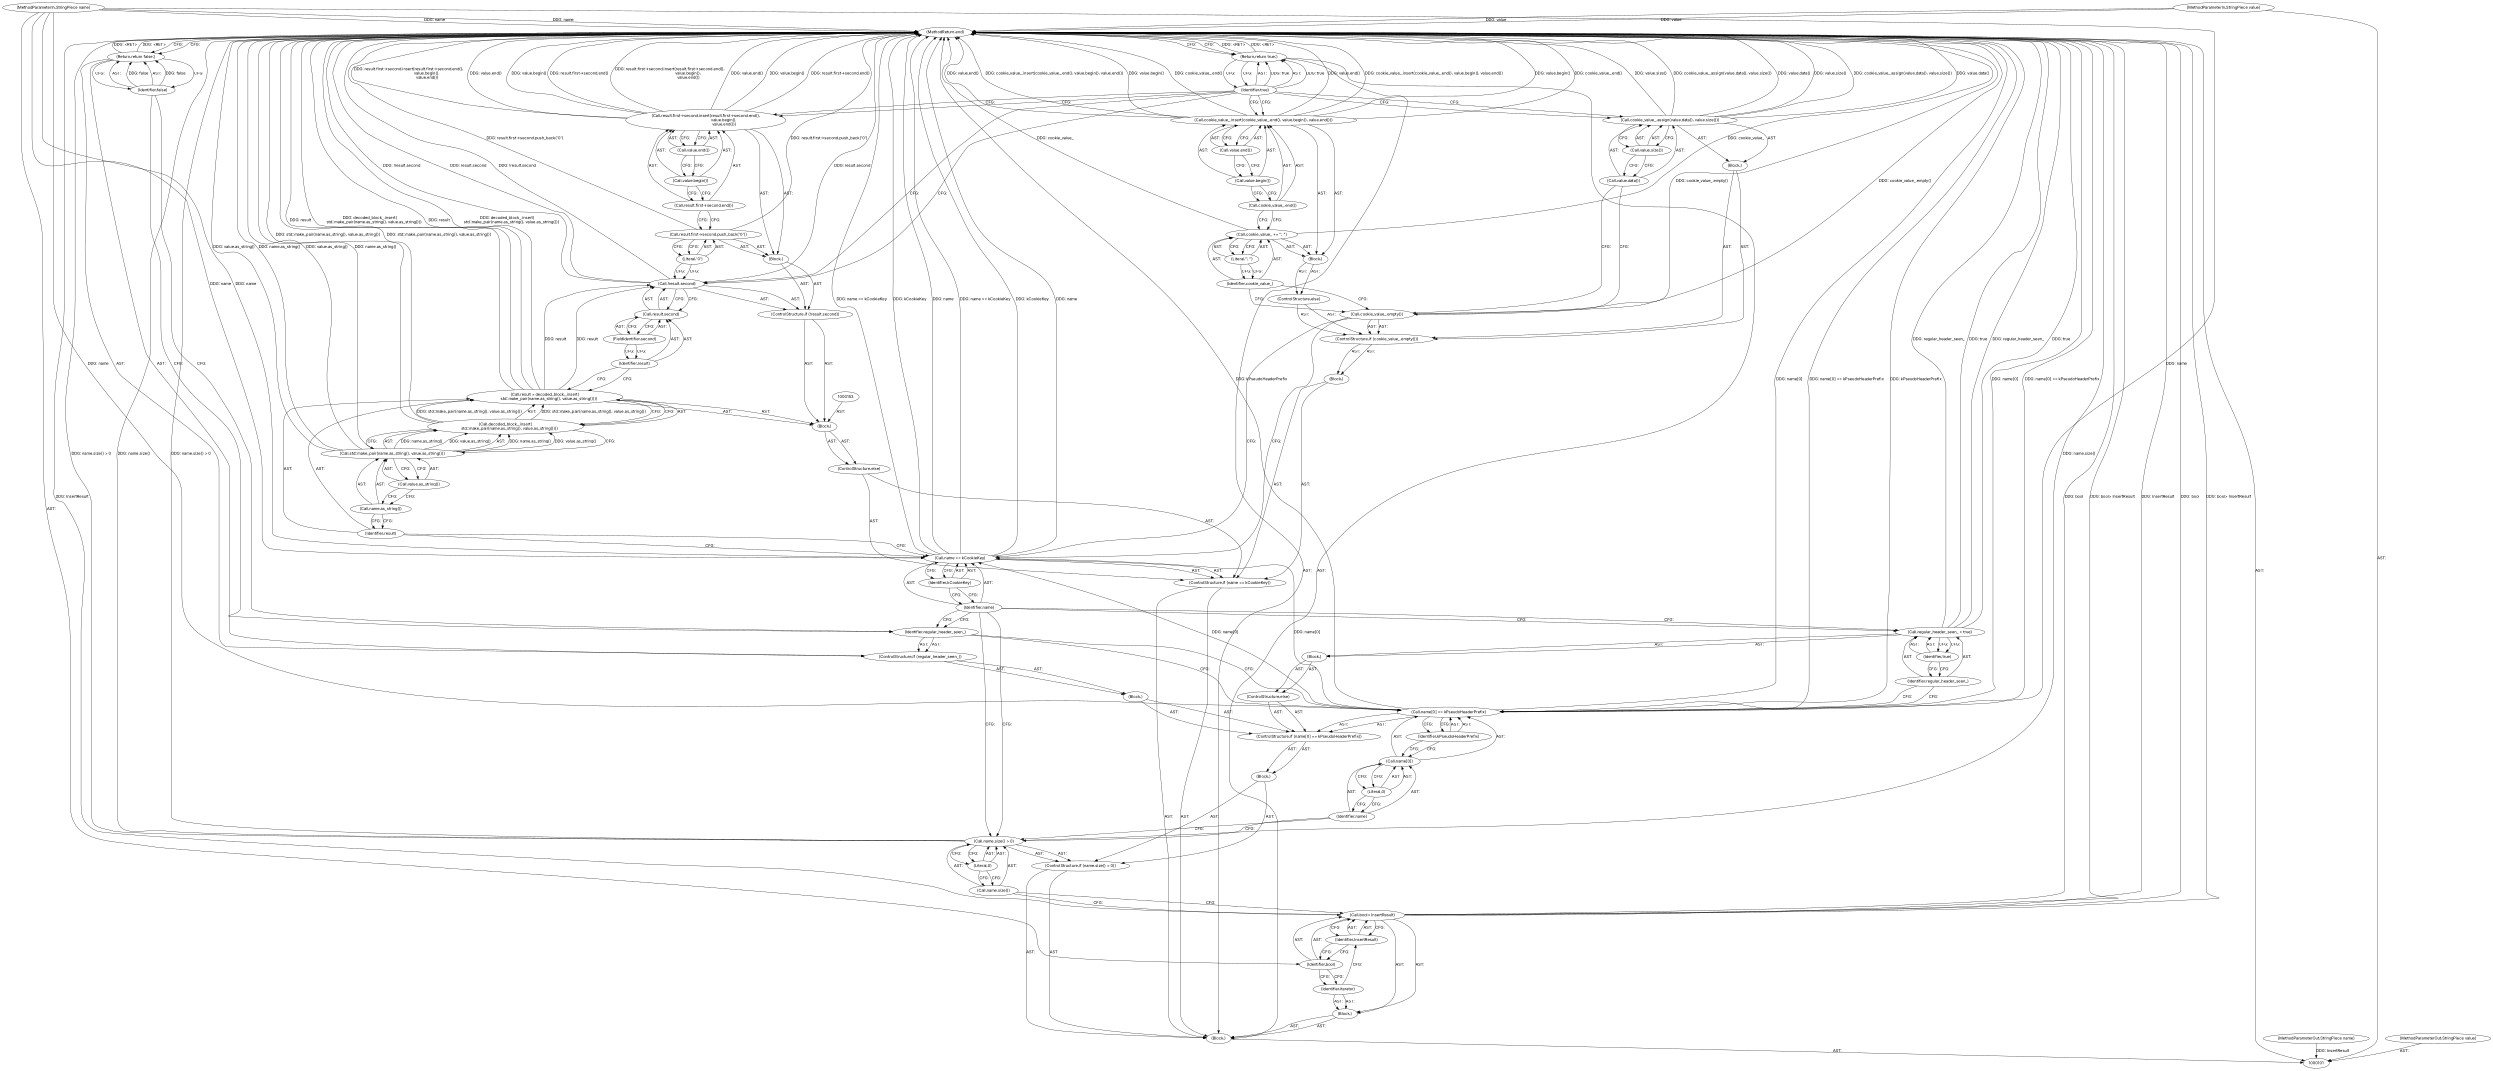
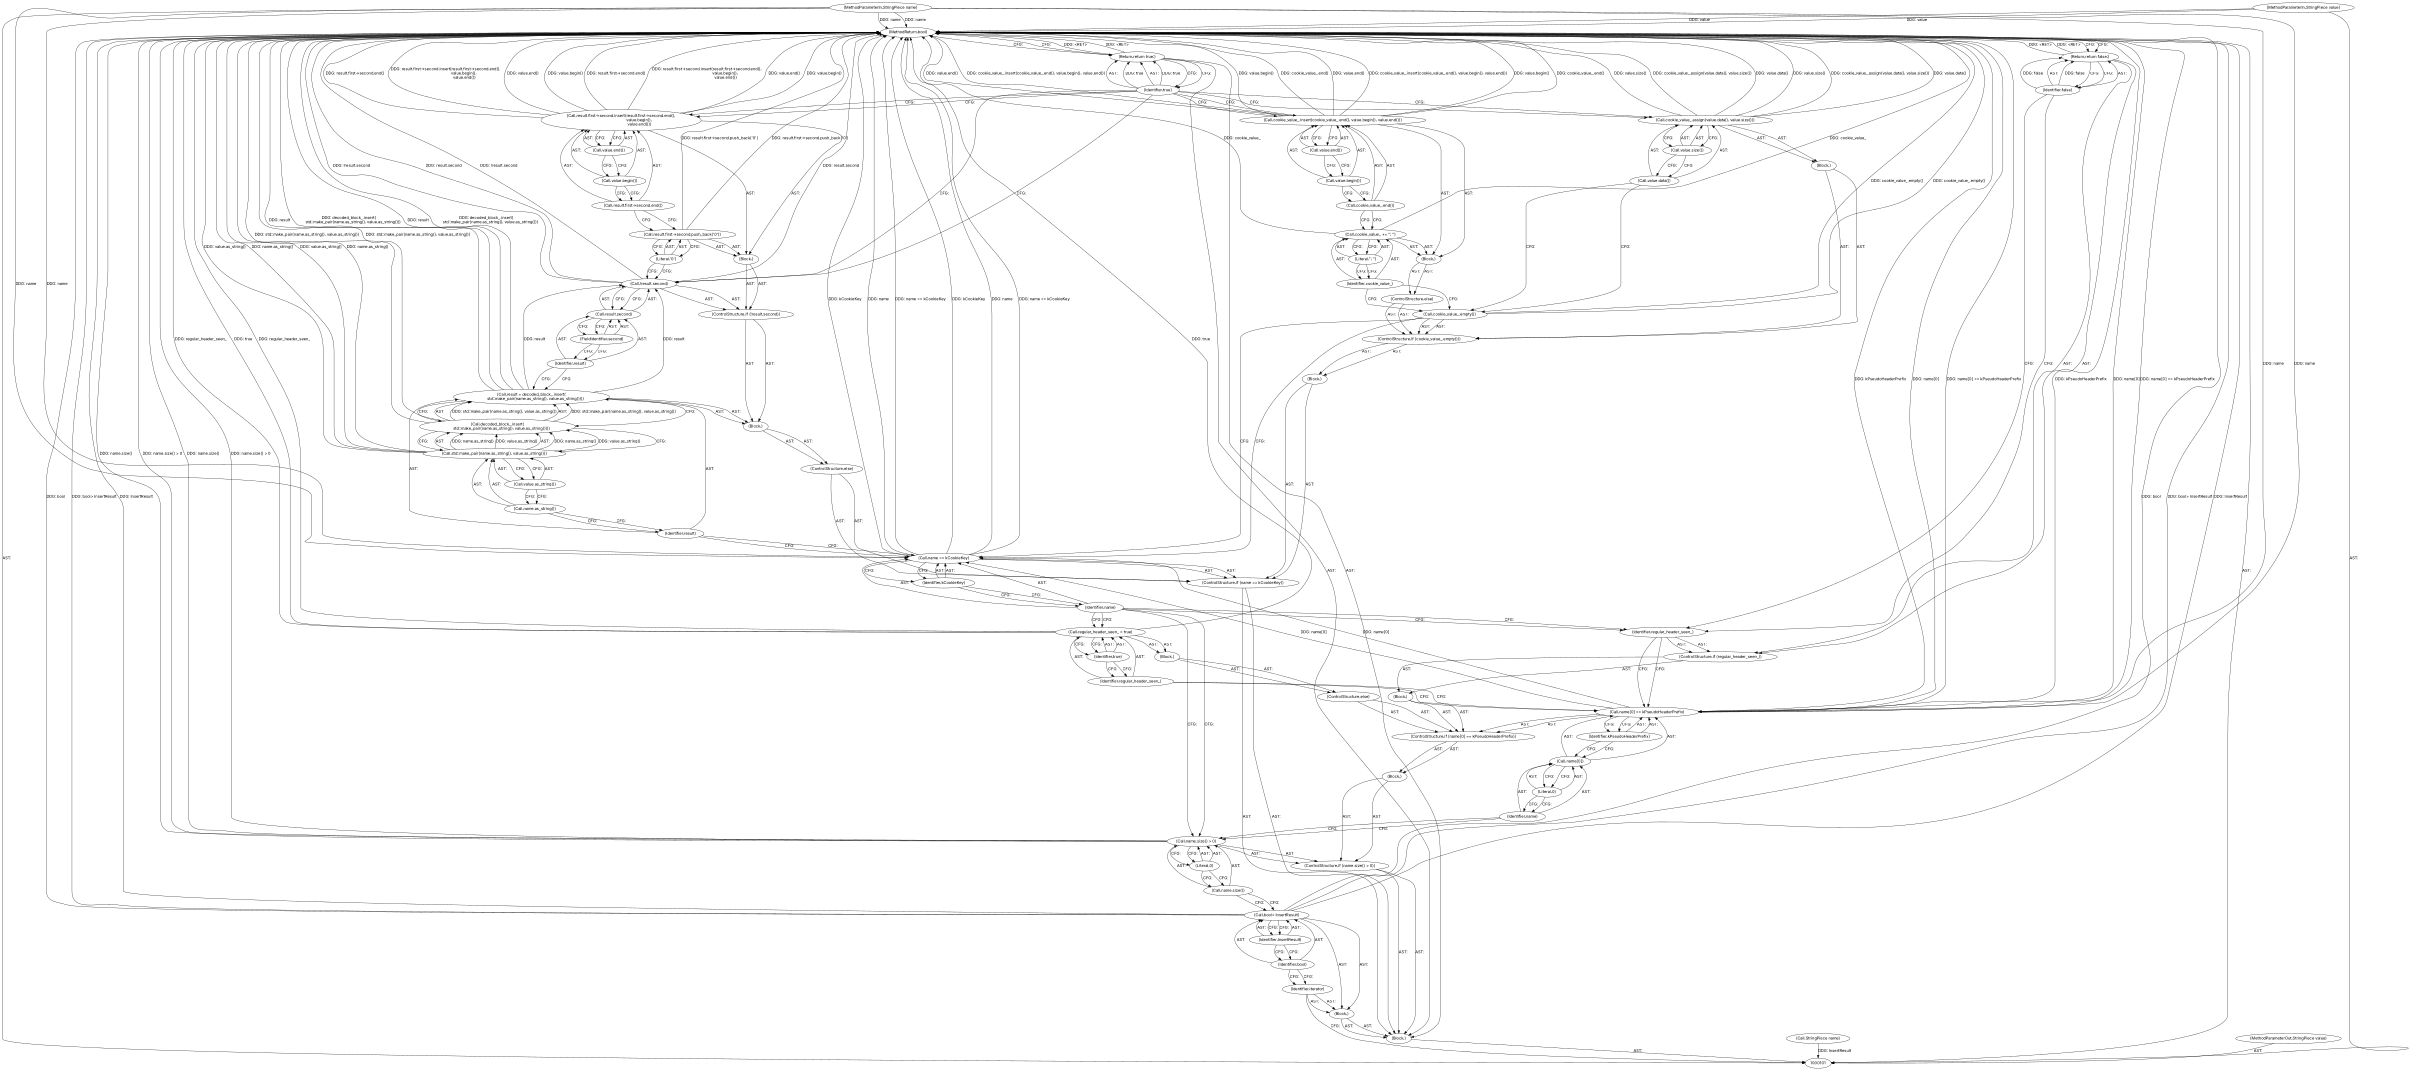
node "(MethodReturn,end)": label "(MethodReturn,end)" -> "(MethodReturn,bool)"
node "1000153": removed
edge "(MethodParameterIn,StringPiece name)" -> "(Identifier,bool)": now "(MethodParameterIn,StringPiece name)" -> "1000101"
edge "(Identifier,iterator)" -> "(Identifier,InsertResult)": now "(Identifier,iterator)" -> "1000101"
node "(MethodParameterOut,StringPiece name)": label "(MethodParameterOut,StringPiece name)" -> "(Call,StringPiece name)"
